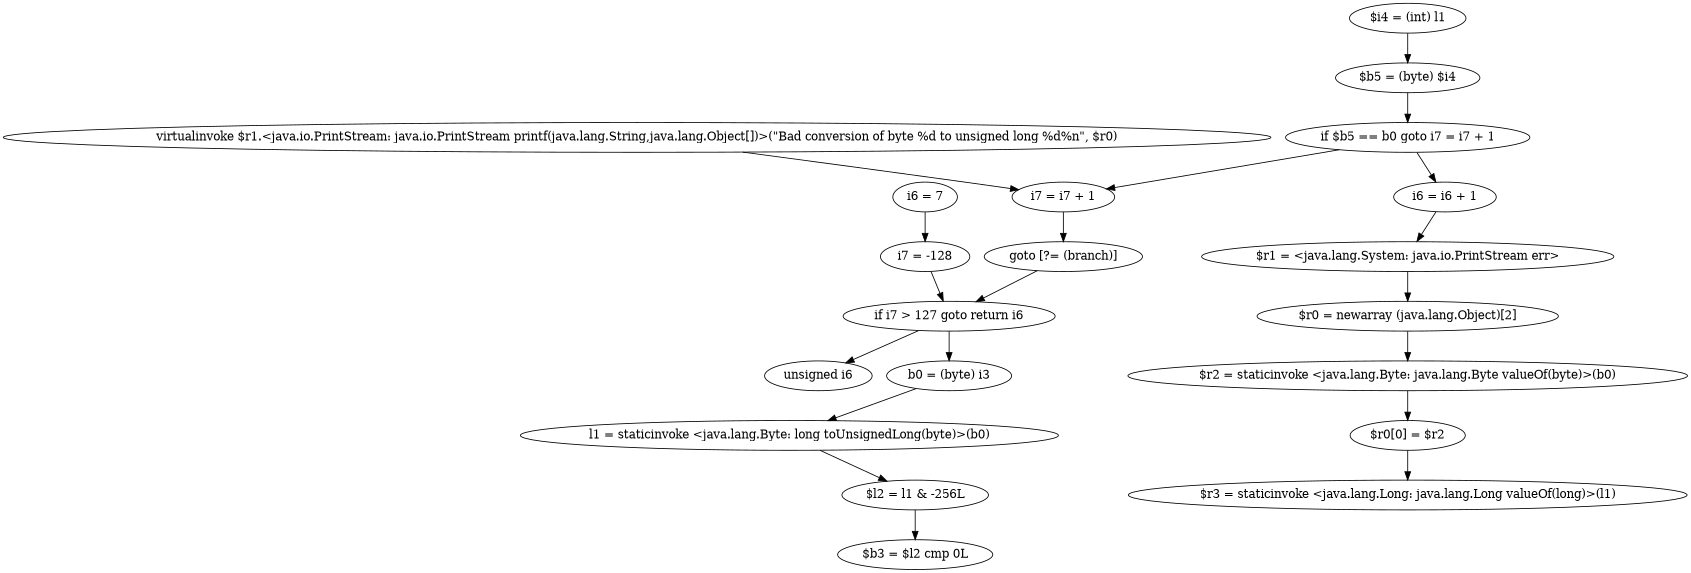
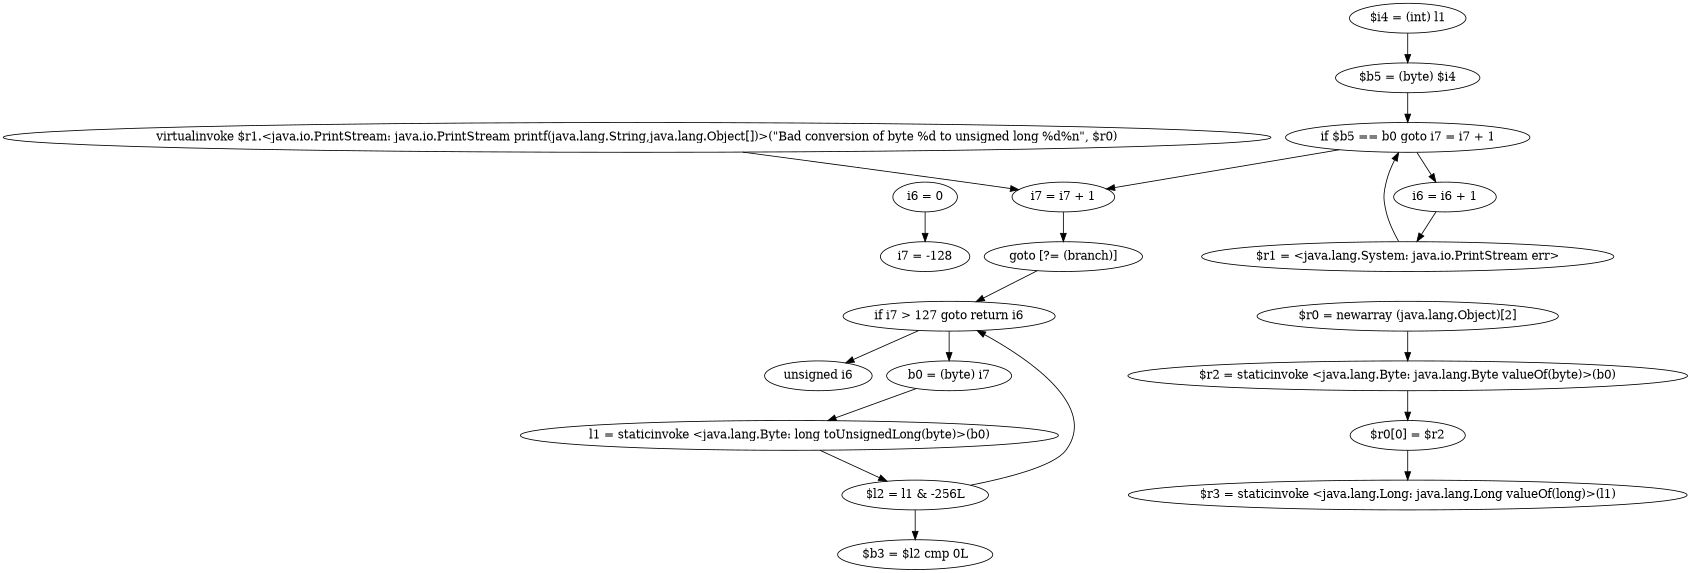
node "i6 = 7": label "i6 = 7" -> "i6 = 0"
edge "i7 = -128" -> "if i7 > 127 goto return i6": now "$l2 = l1 & -256L" -> "if i7 > 127 goto return i6"
edge "$r1 = <java.lang.System: java.io.PrintStream err>" -> "$r0 = newarray (java.lang.Object)[2]": now "$r1 = <java.lang.System: java.io.PrintStream err>" -> "if $b5 == b0 goto i7 = i7 + 1"
node "b0 = (byte) i3": label "b0 = (byte) i3" -> "b0 = (byte) i7"
